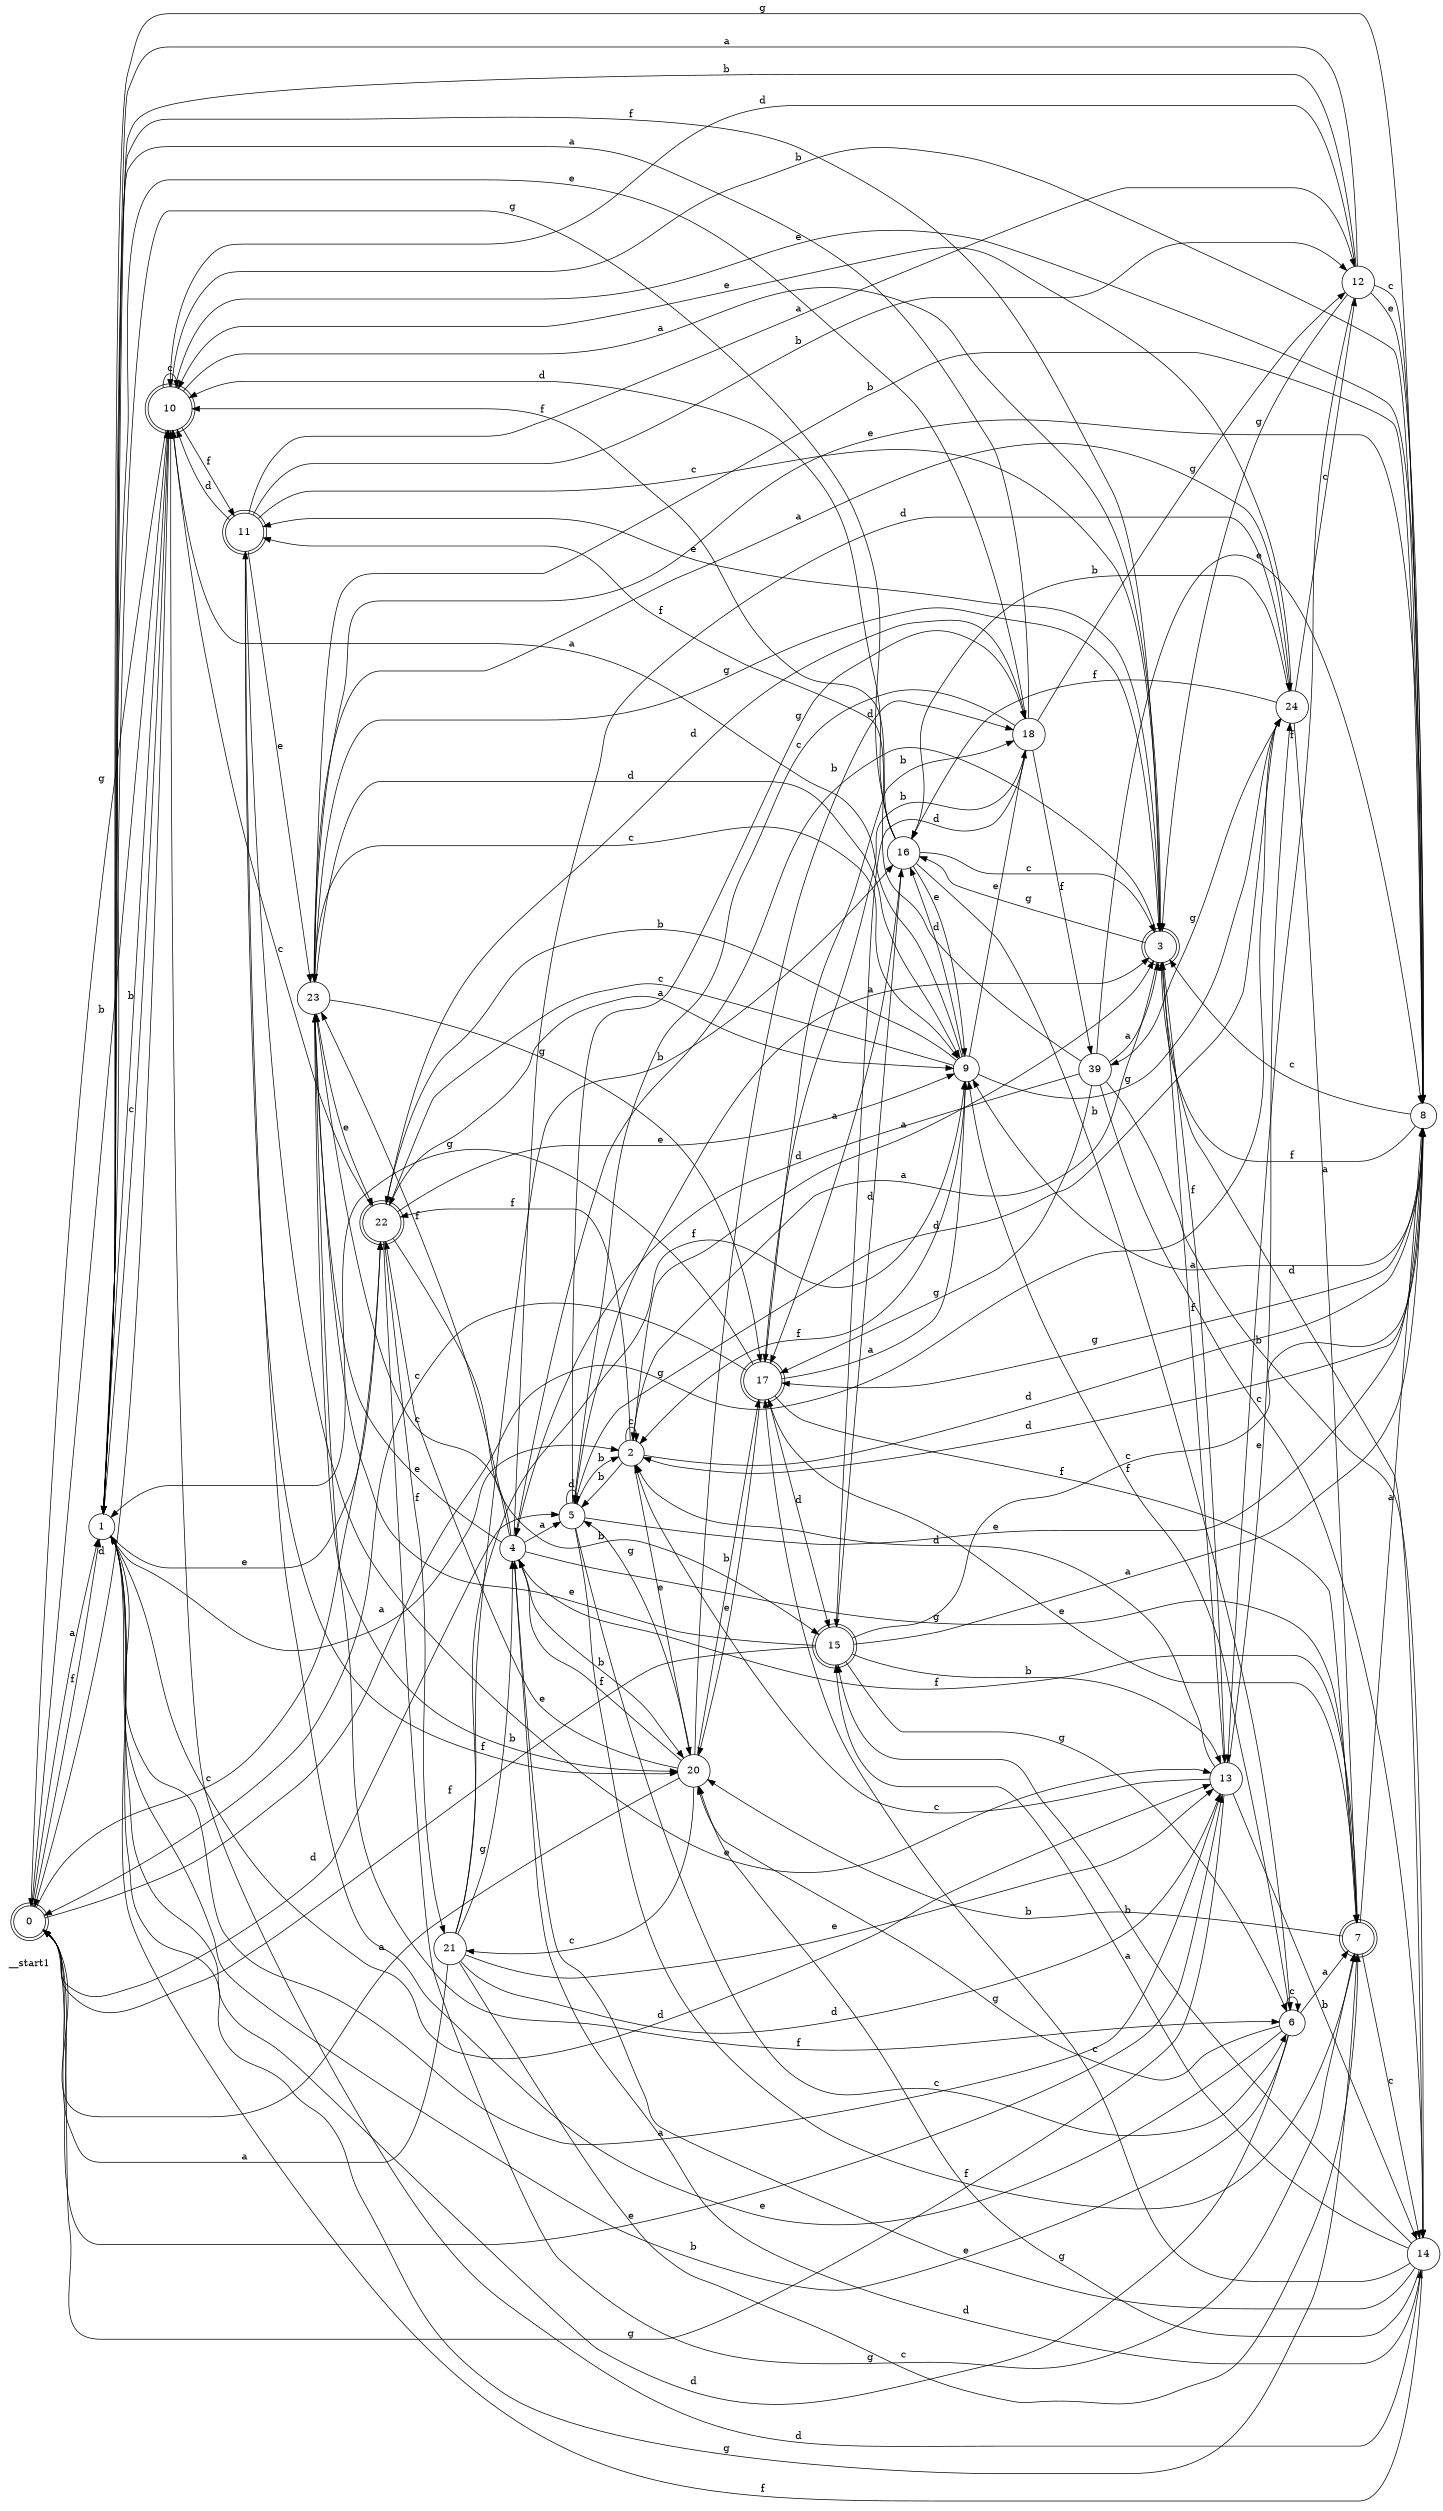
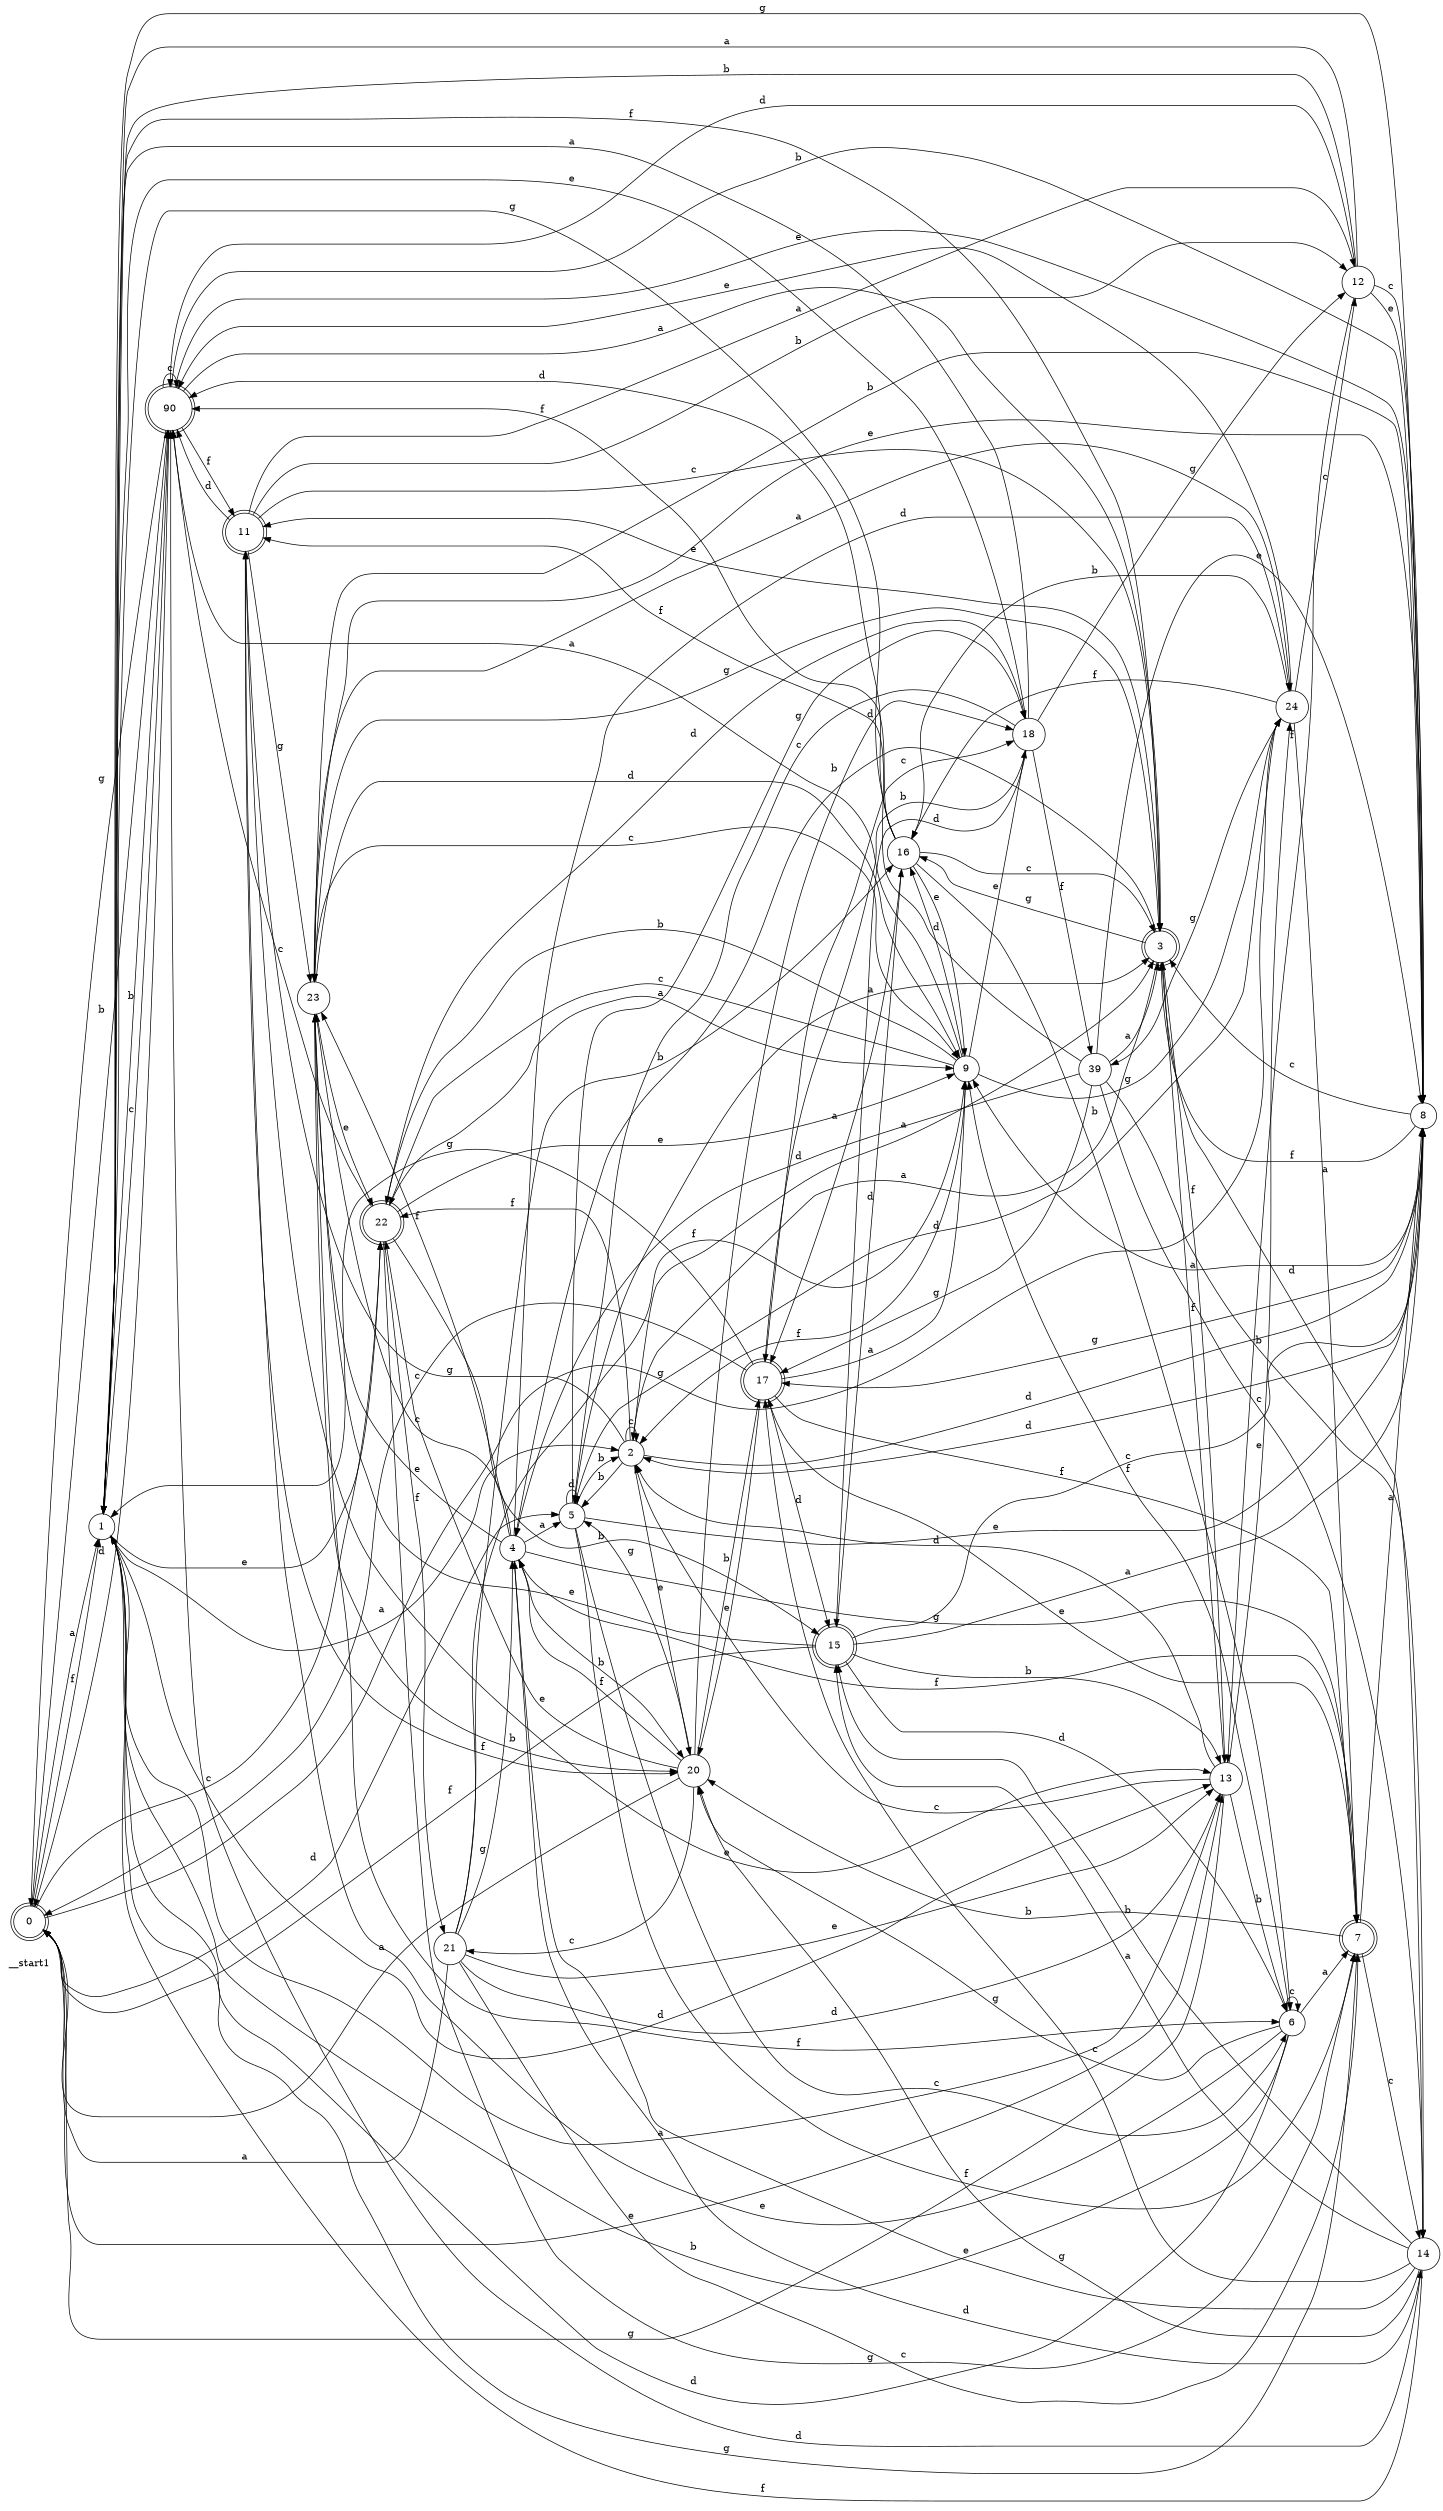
node "10": label "10" -> "90"
edge "12" -> "3": removed, label "g"
edge "11" -> "23": label "e" -> "g"
edge "17" -> "18": label "b" -> "c"
edge "2" -> "11": added, label "g"
edge "23" -> "17": removed, label "g"
edge "15" -> "6": label "g" -> "d"
edge "13" -> "14": now "13" -> "6"
